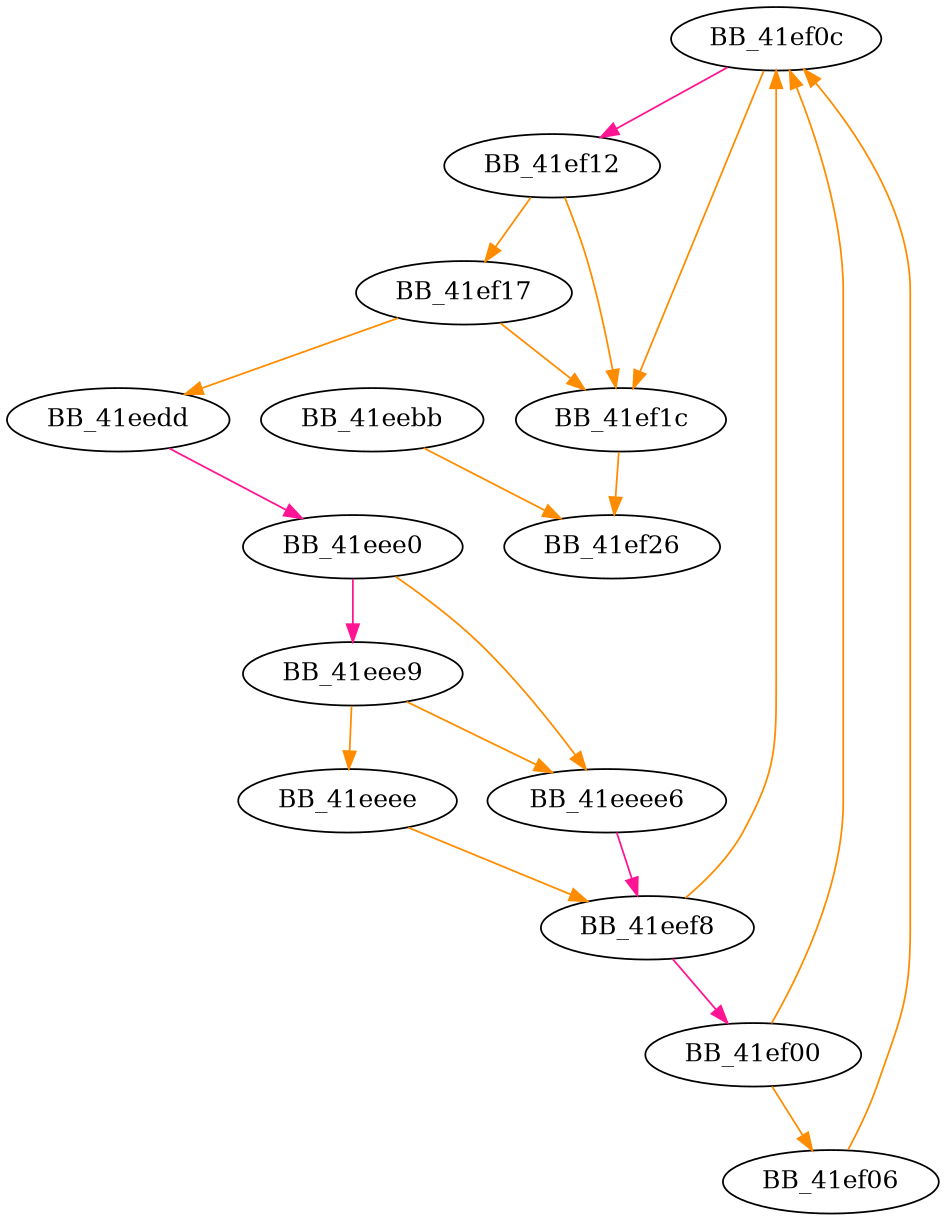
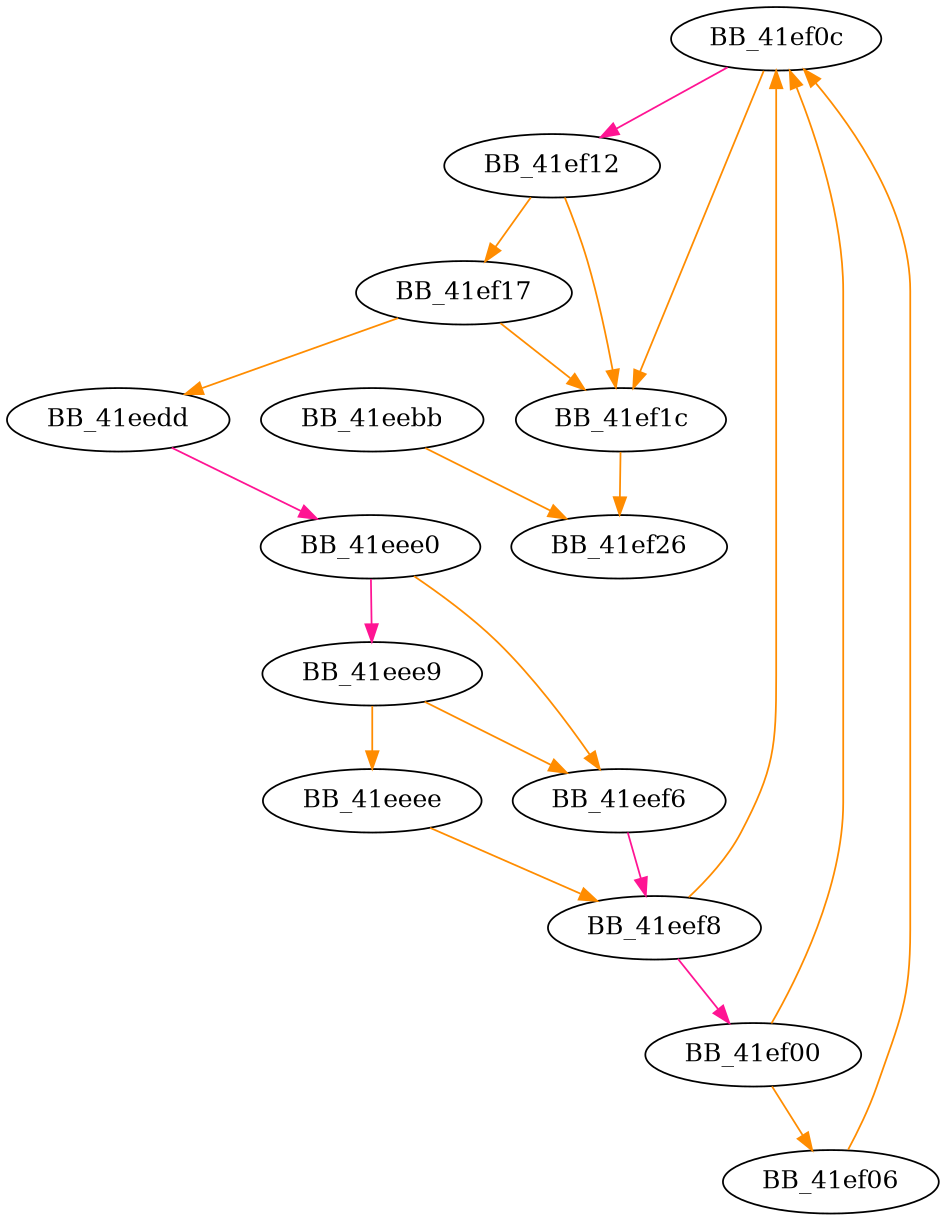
node "BB_41eeee6": label "BB_41eeee6" -> "BB_41eef6"
